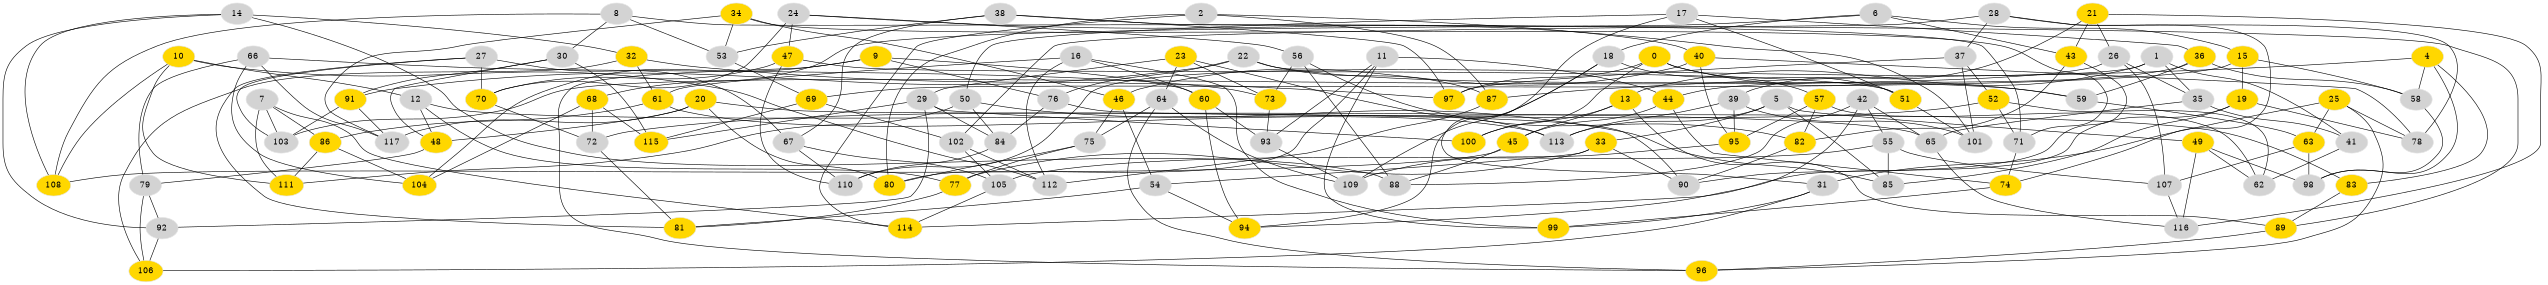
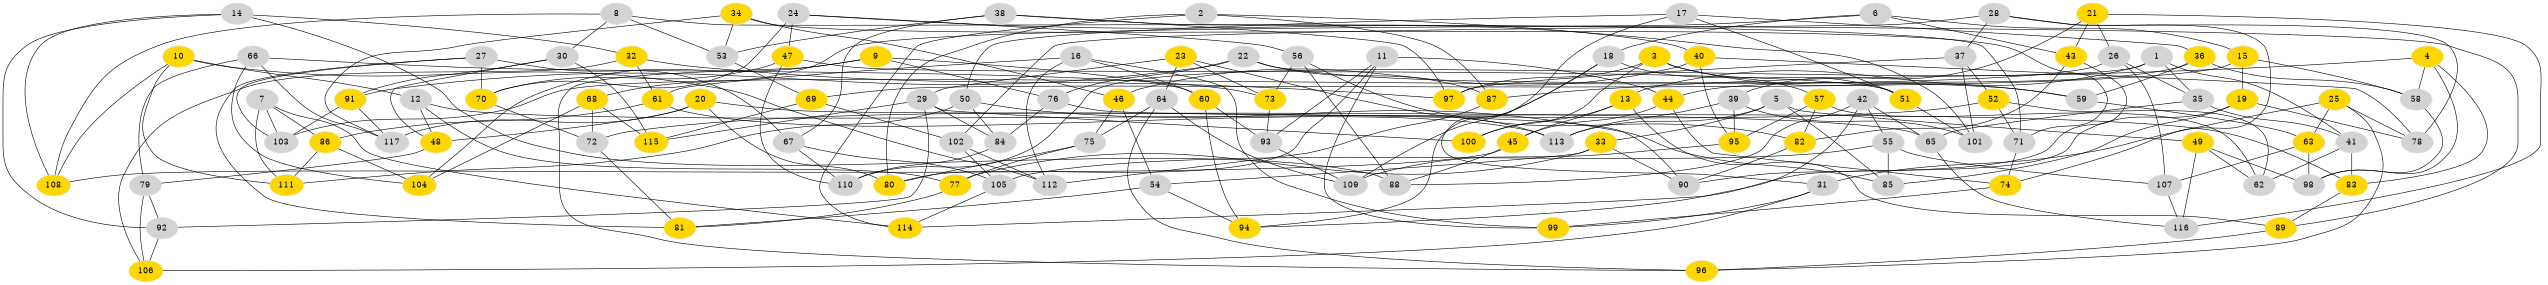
node "0": label "0" -> "3"
edge "41" -- "83": added
